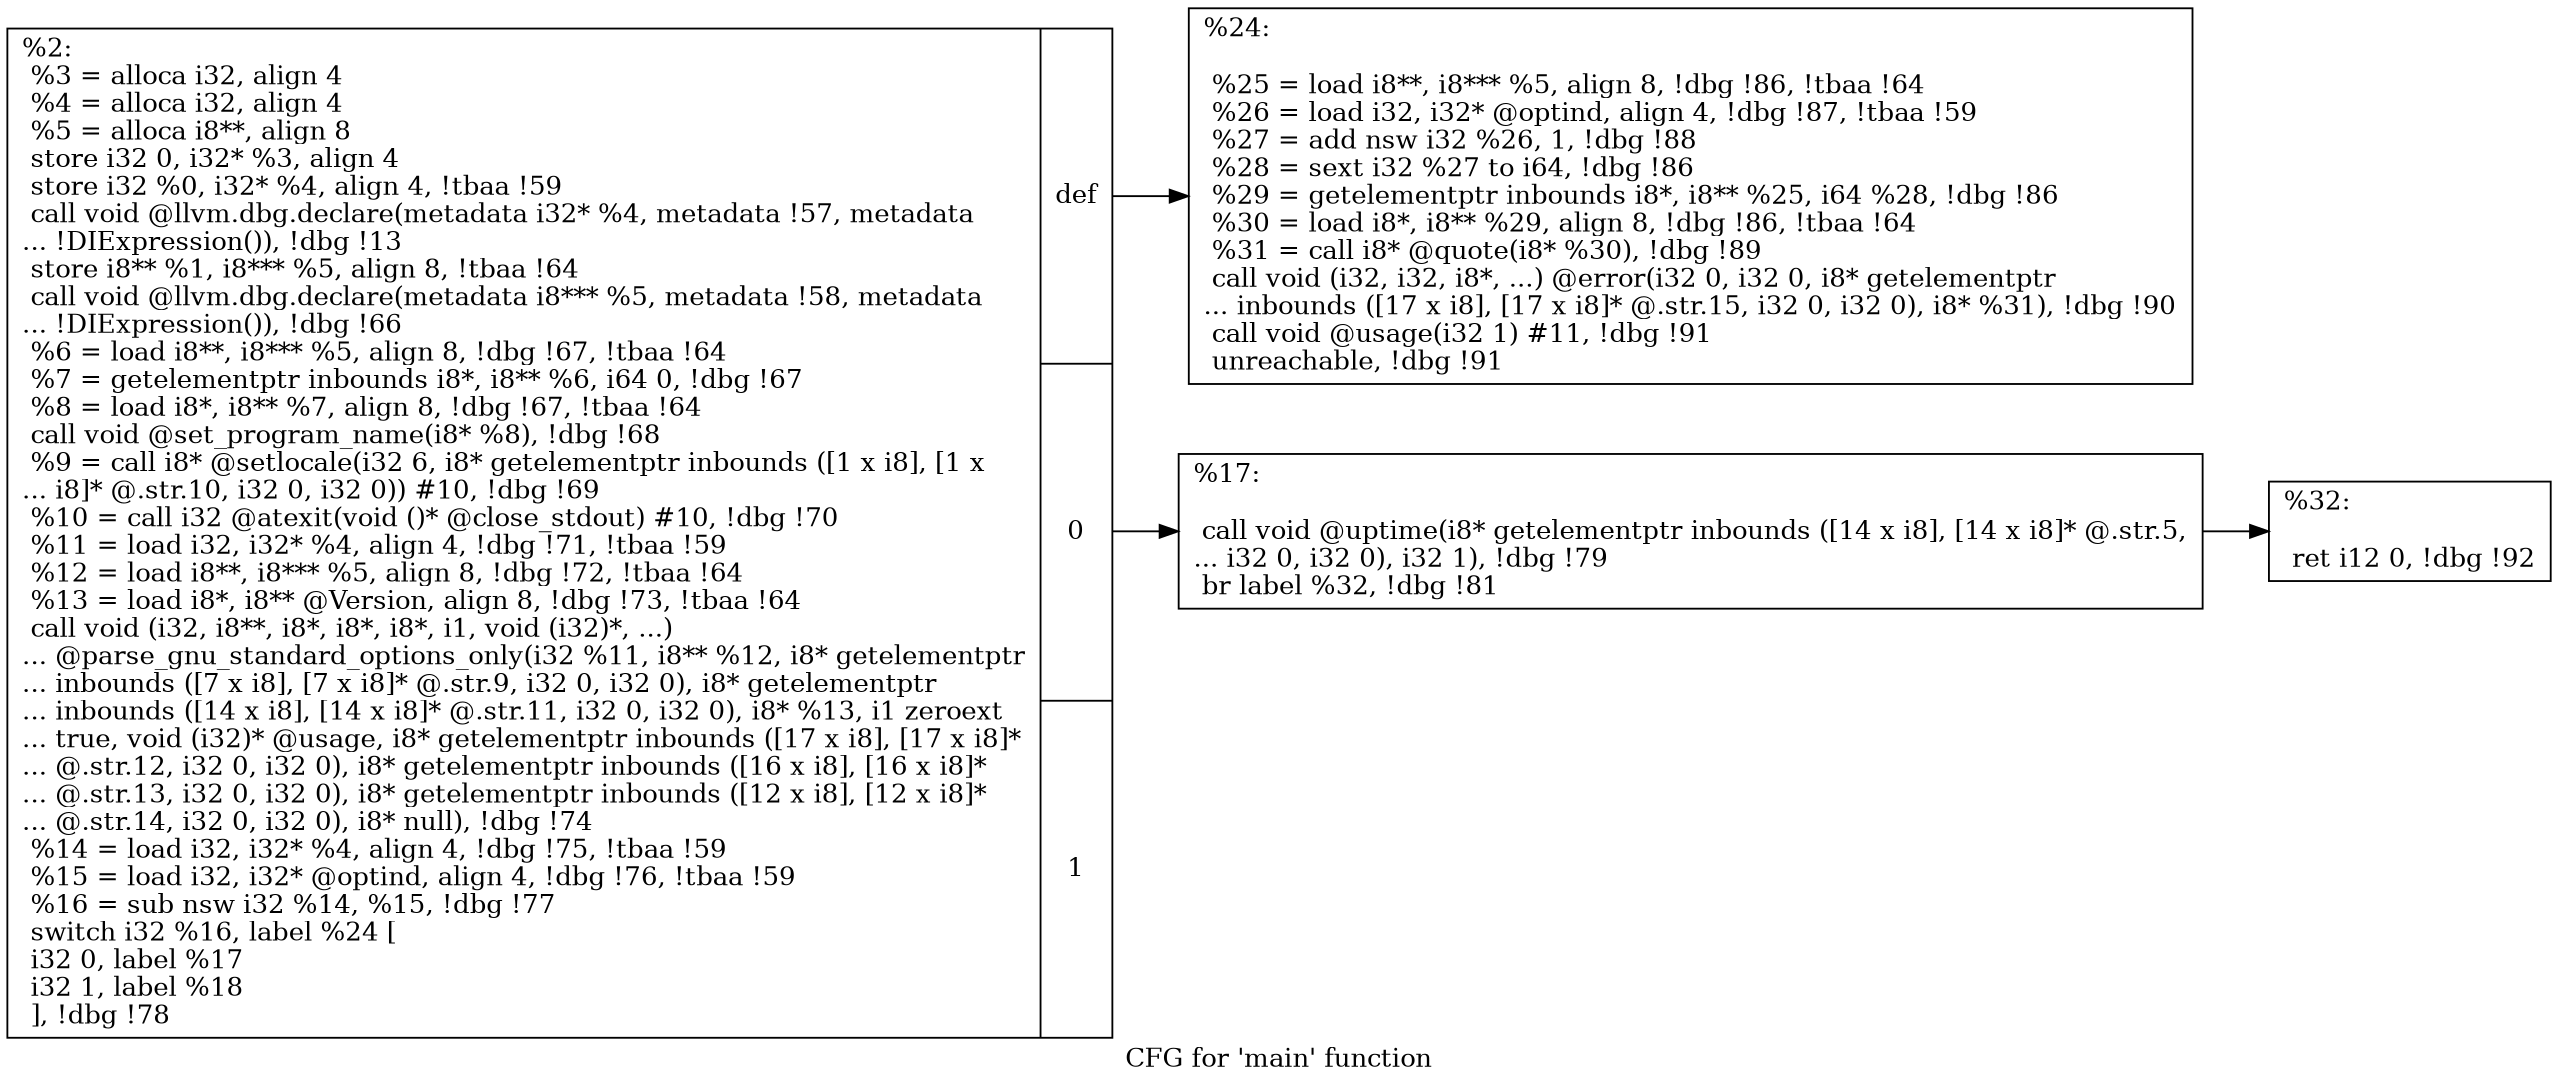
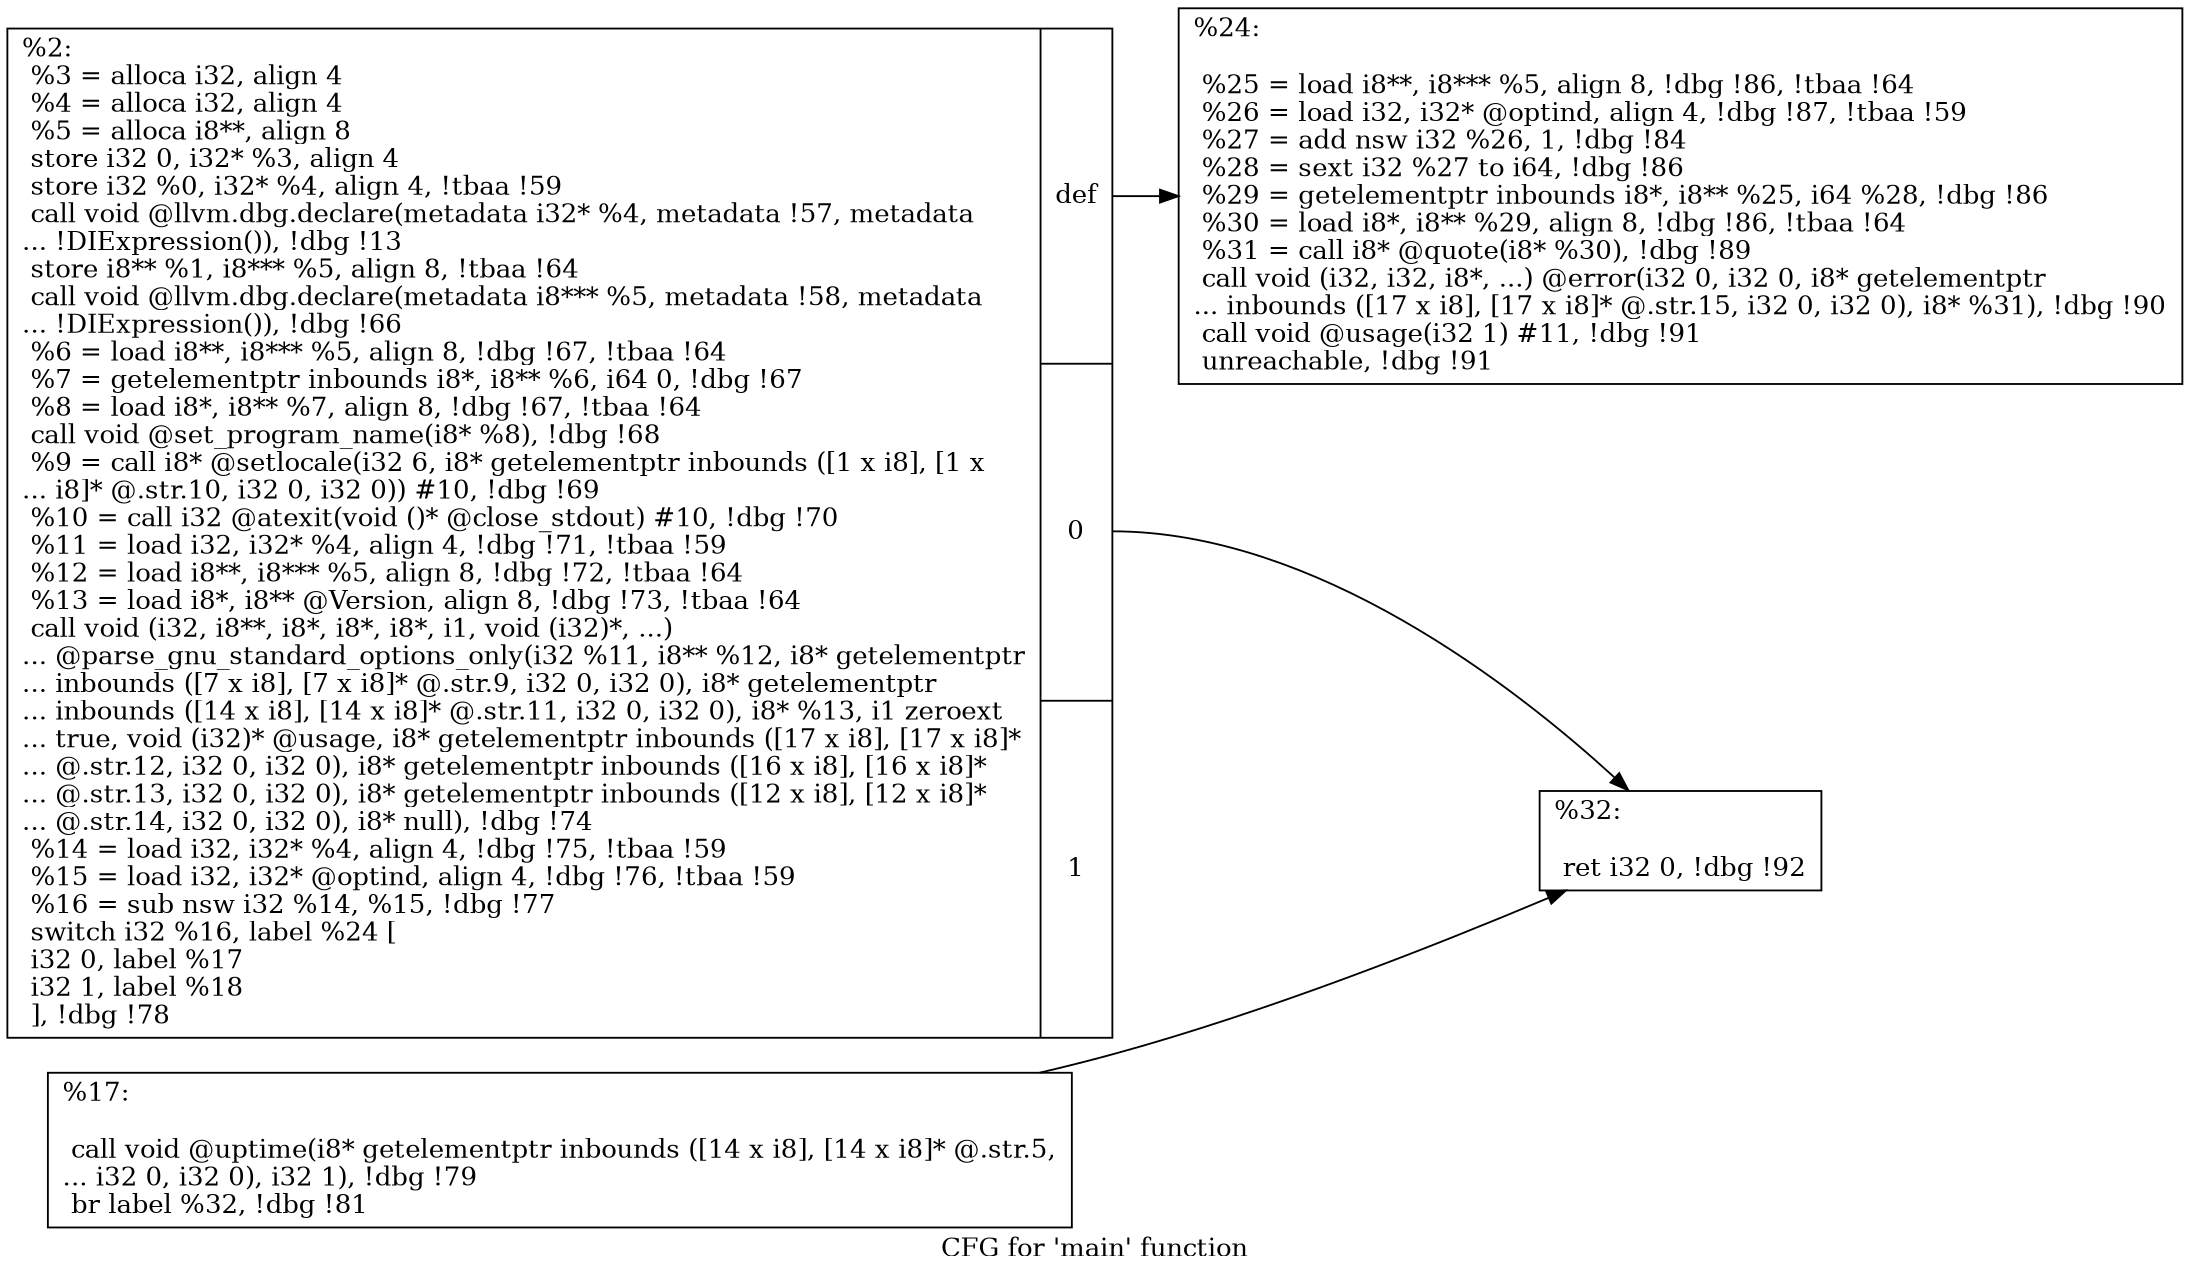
node "%24:": text "%27 = add nsw i32 %26, 1, !dbg !88" -> "%27 = add nsw i32 %26, 1, !dbg !84"
edge "%2:" -> "%17:": now "%2:" -> "%32:"
node "%32:": text "ret i12 0, !dbg !92" -> "ret i32 0, !dbg !92"
